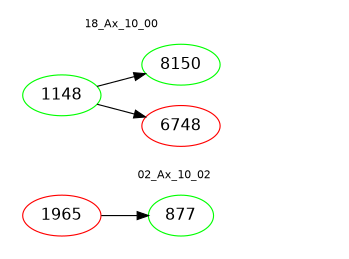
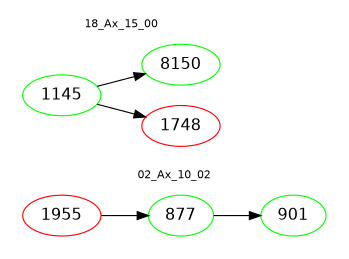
cluster "18_Ax_10_00": label "18_Ax_10_00" -> "18_Ax_15_00"
node "1148": label "1148" -> "1145"
node "6748": label "6748" -> "1748"
node "1965": label "1965" -> "1955"
node "901": added
